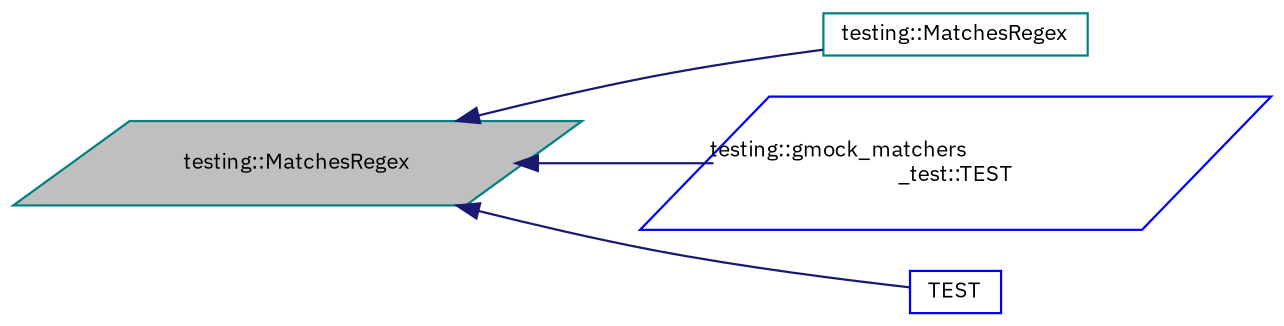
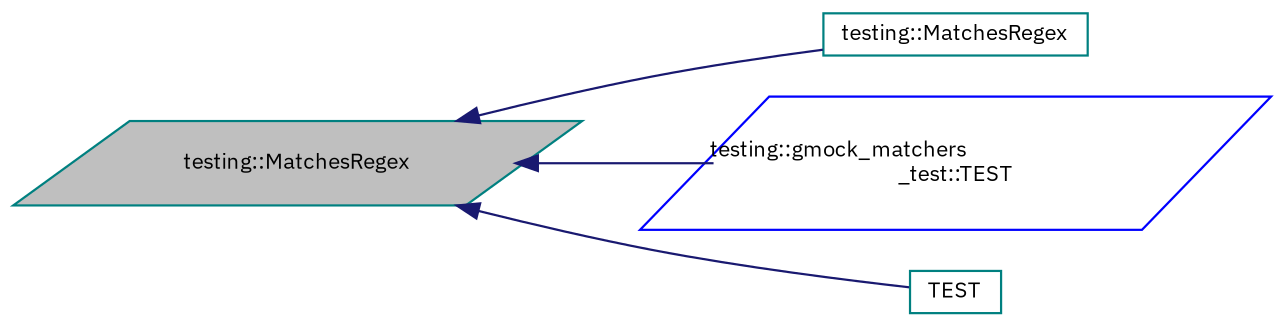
node "TEST": color blue -> teal
